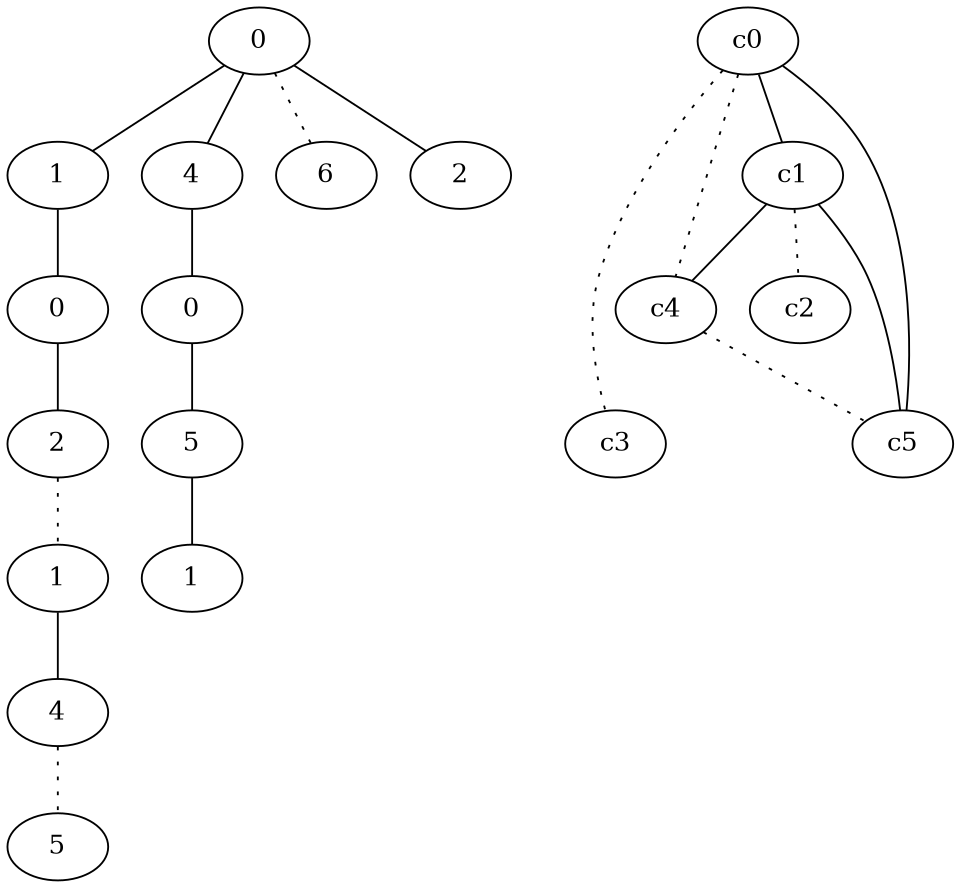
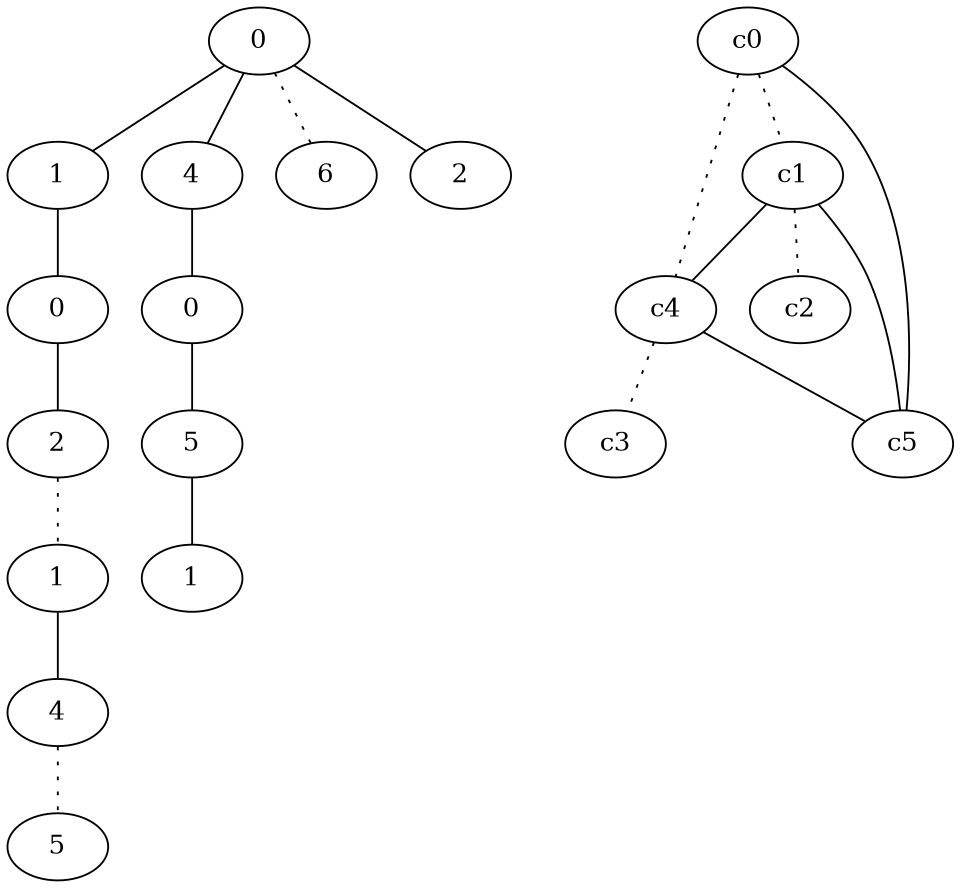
edge "c0" -- "c1": style solid -> dotted
edge "c0" -- "c3": now "c4" -- "c3"
edge "c4" -- "c5": style dotted -> solid
